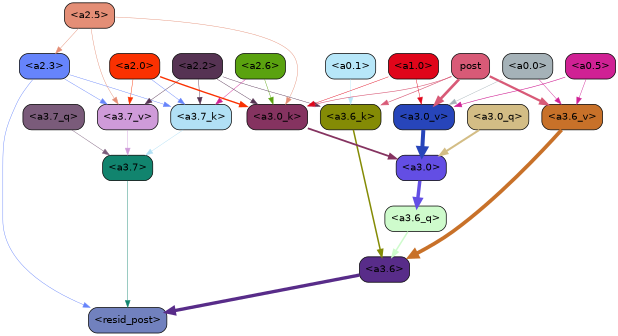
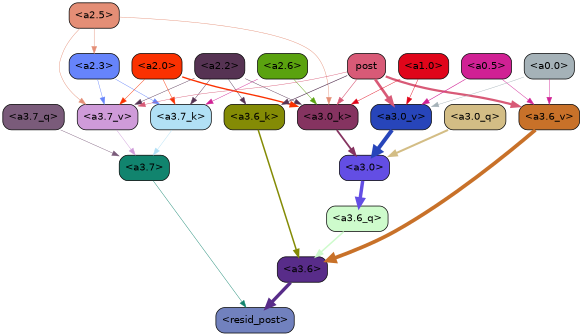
node "<a0.1>": removed
edge "<a2.0>" -> "<a3.7_k>": color #6684fb -> #fa3101
edge "post" -> "<a3.7_v>": added
edge "post" -> "<a3.6_k>": color #d85a77 -> #563353
edge "<a2.3>" -> "<resid_post>": removed
